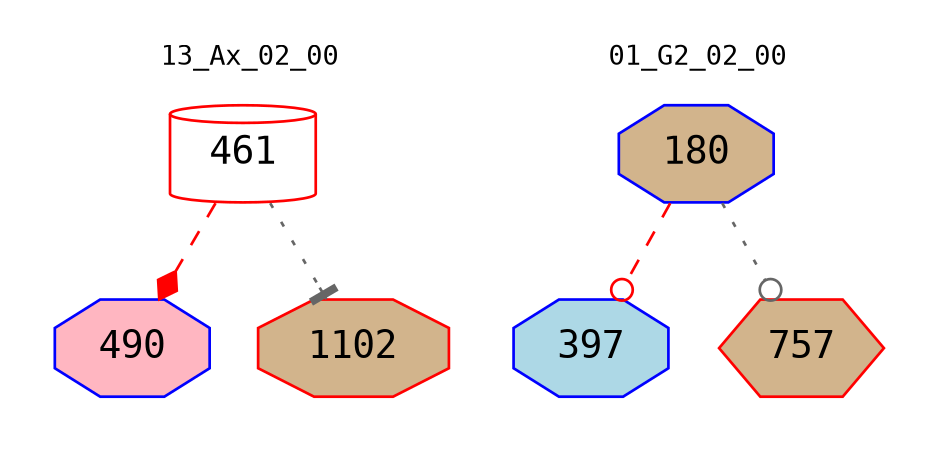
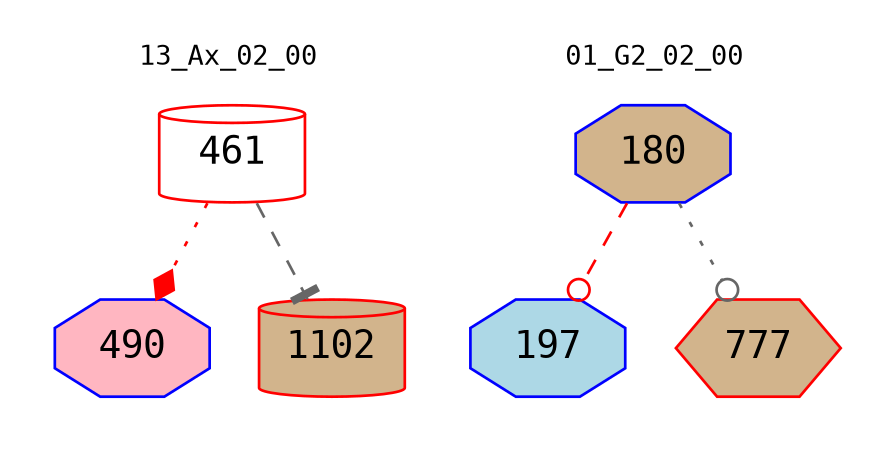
edge "461" -> "490": style dashed -> dotted
edge "461" -> "1102": style dotted -> dashed
node "1102": shape octagon -> cylinder
node "397": label "397" -> "197"
node "757": label "757" -> "777"
